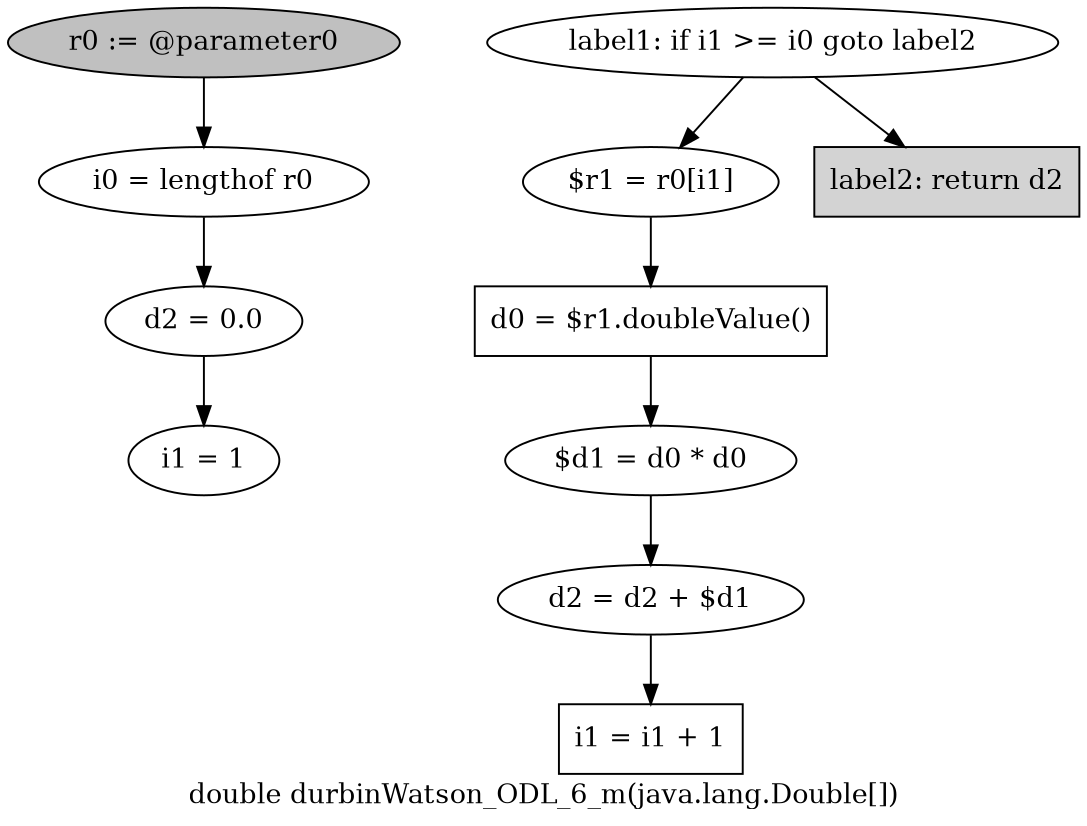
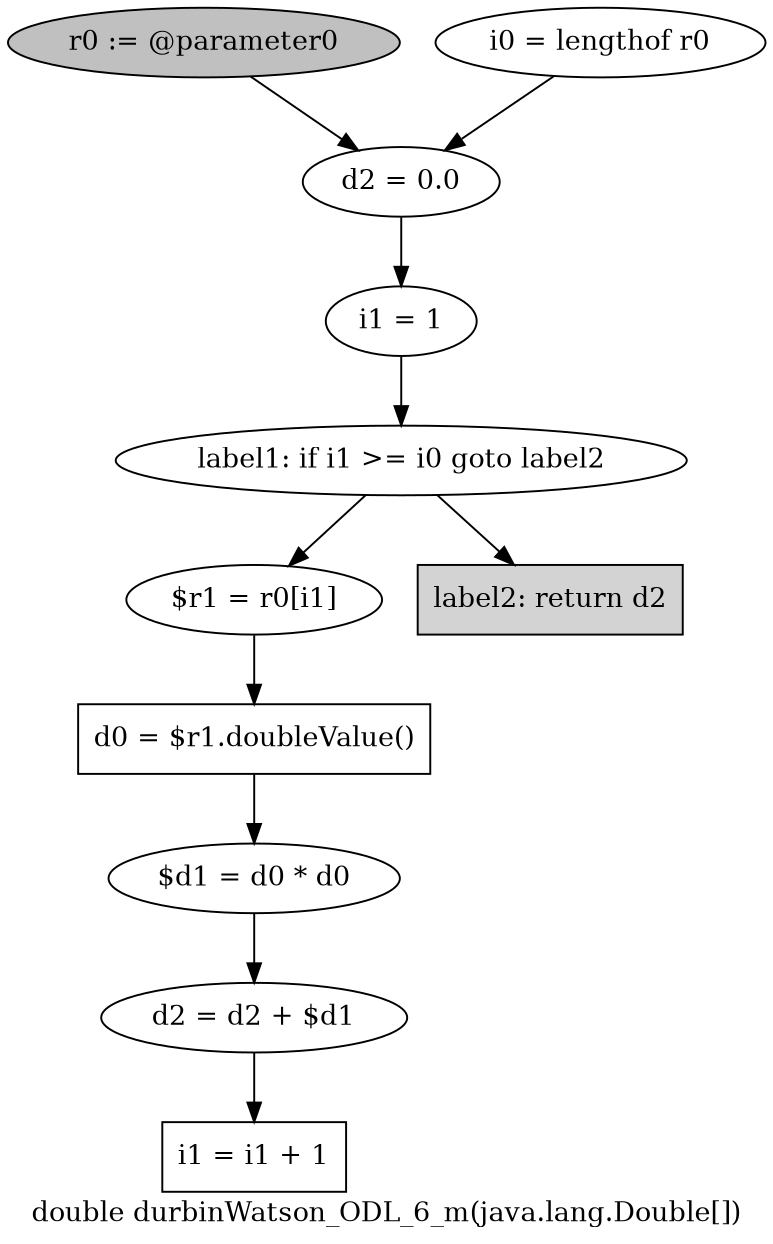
edge "r0 := @parameter0" -> "i0 = lengthof r0": now "r0 := @parameter0" -> "d2 = 0.0"
edge "i1 = 1" -> "label1: if i1 >= i0 goto label2": added
